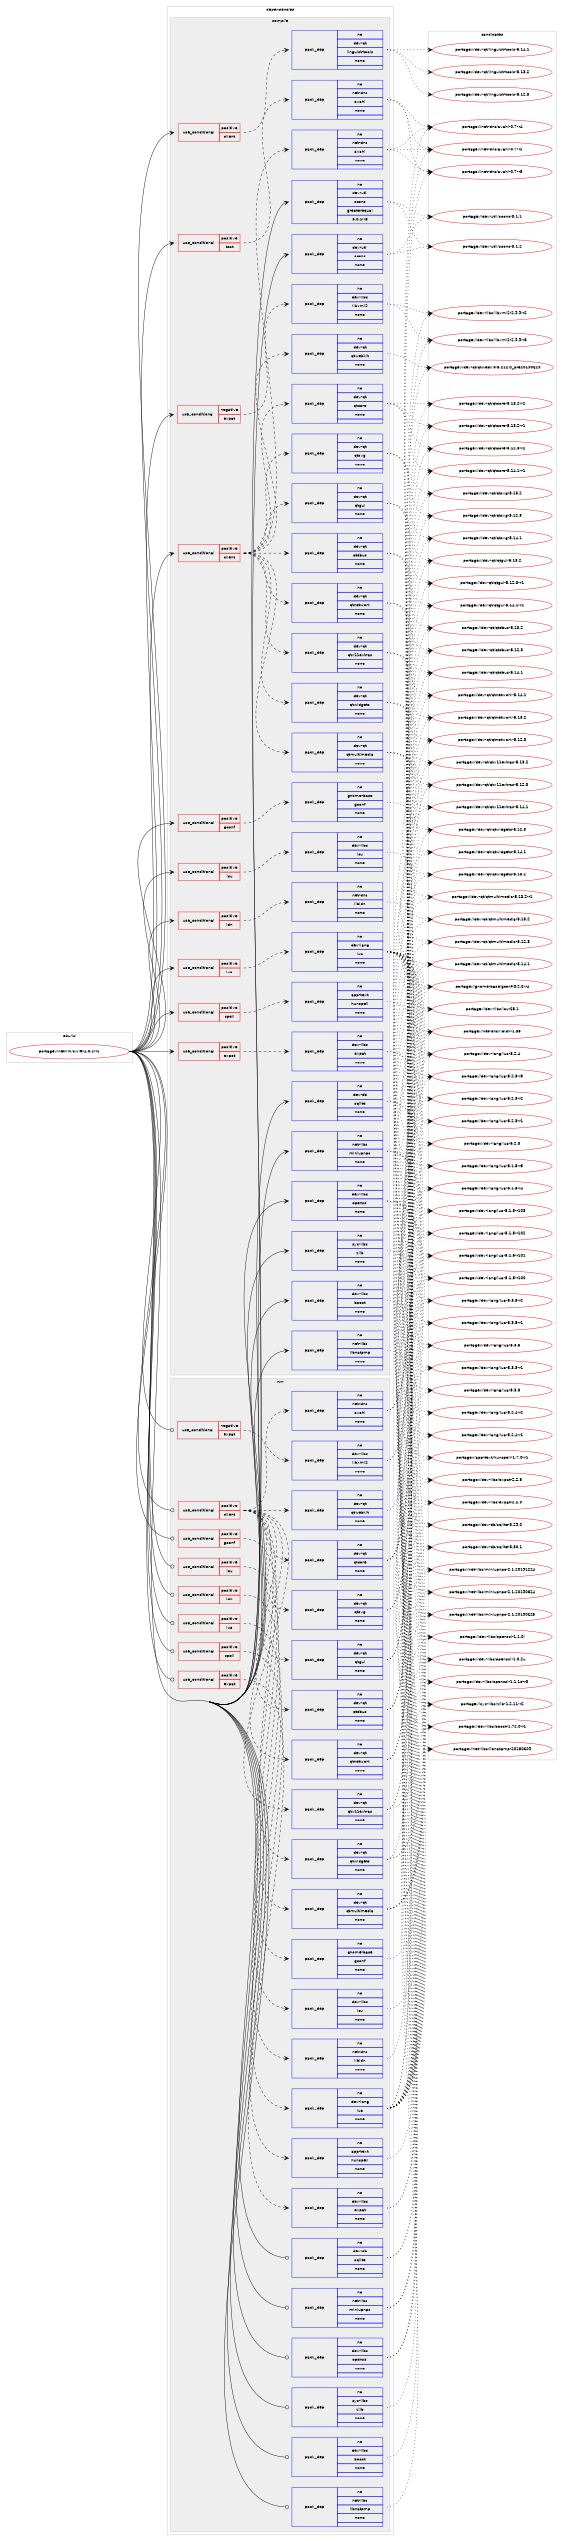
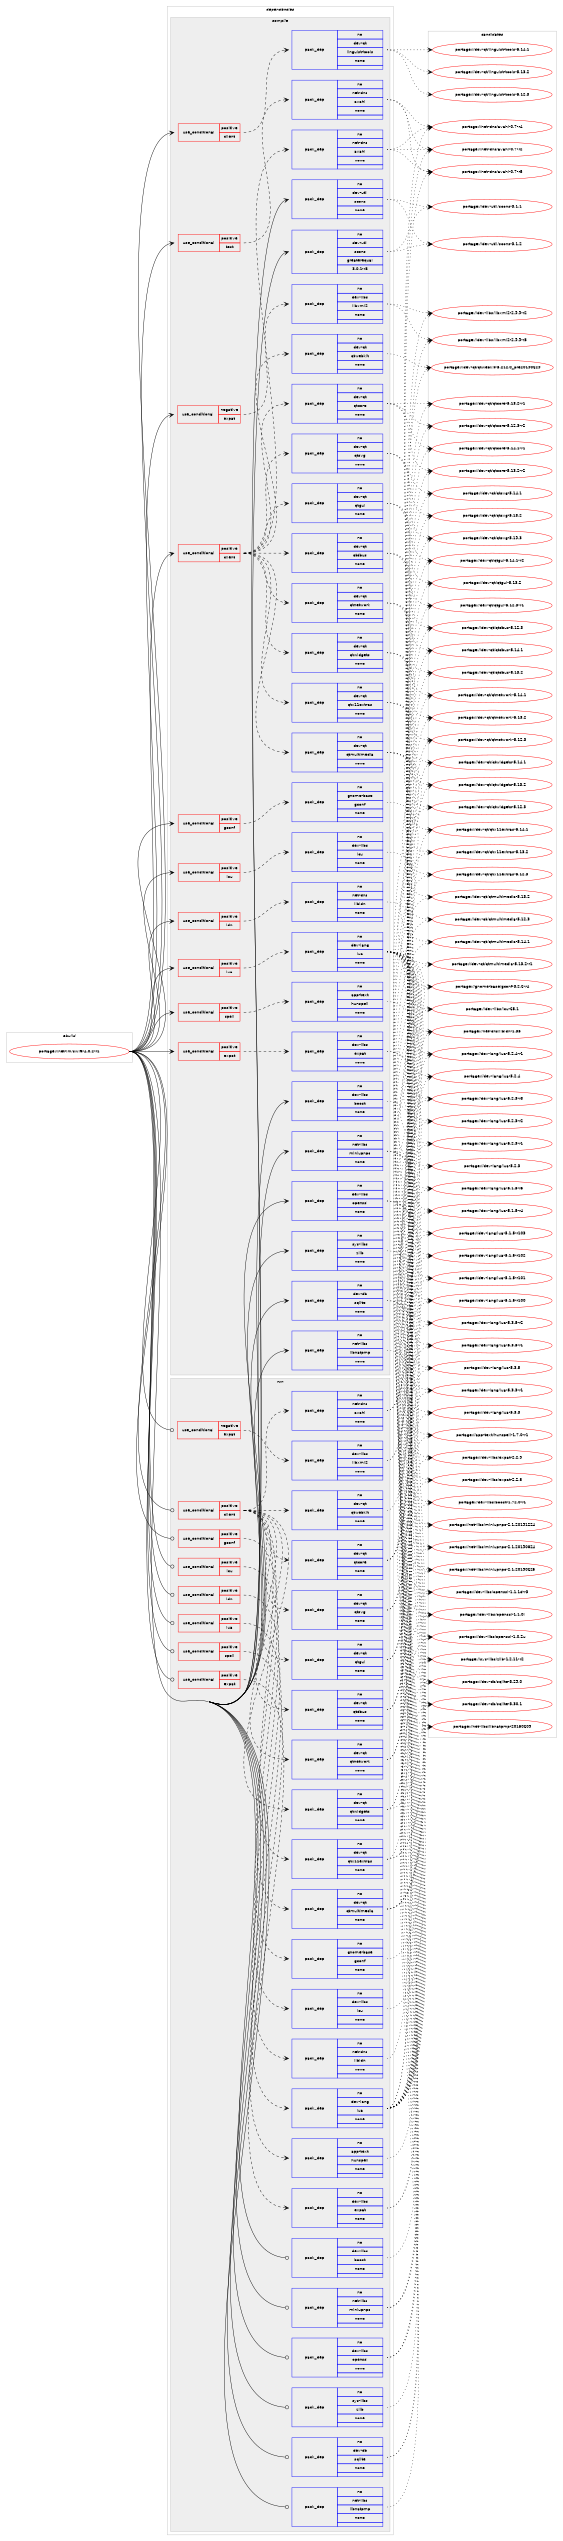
node "portage://dev-qt/qtsvg-5.12.3": label "portage://dev-qt/qtsvg-5.12.3" -> "portage://dev-qt/qtsvg-5.19.3"
node "portage://dev-lang/lua-5.2.4-r2": removed
